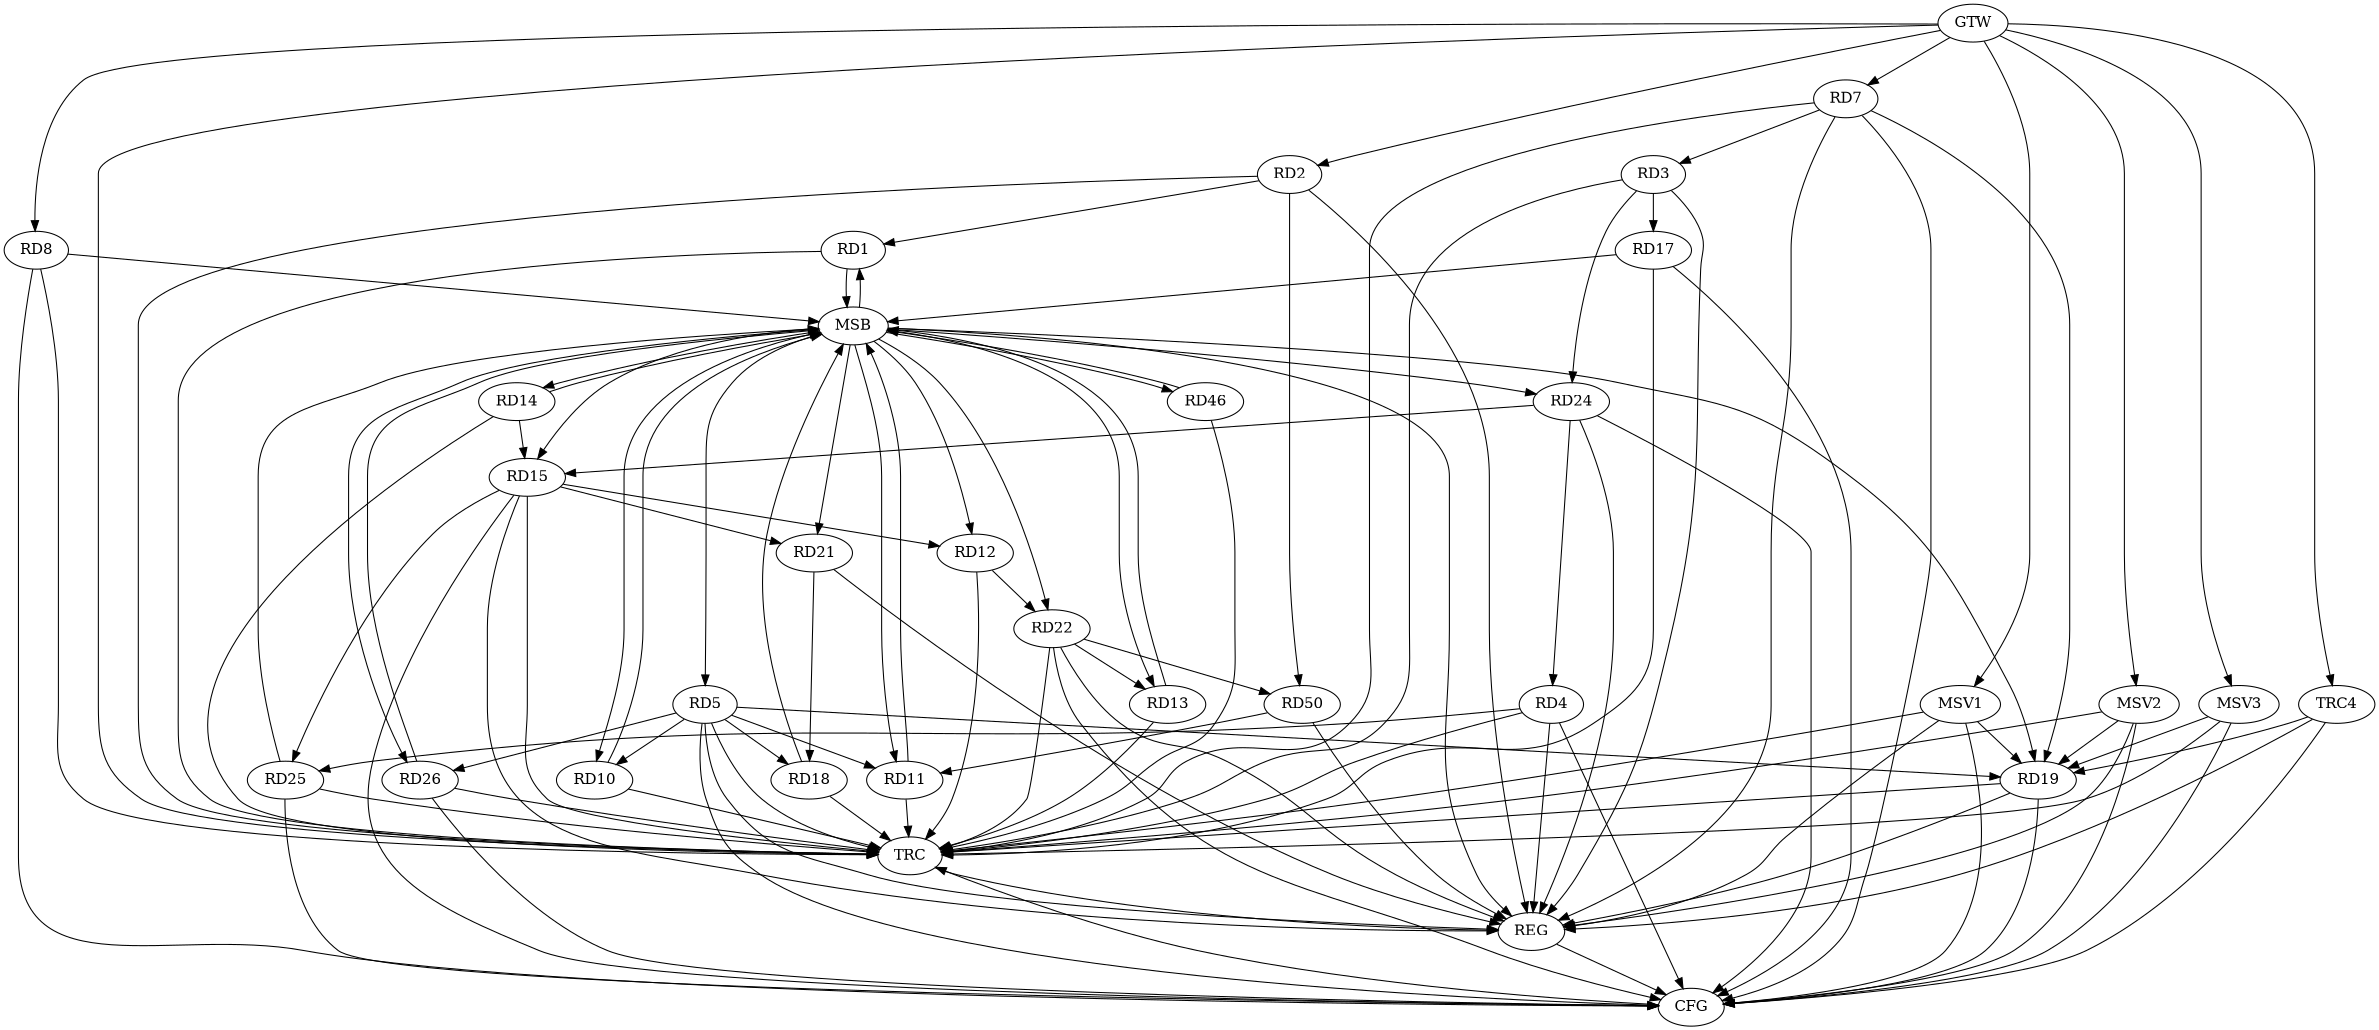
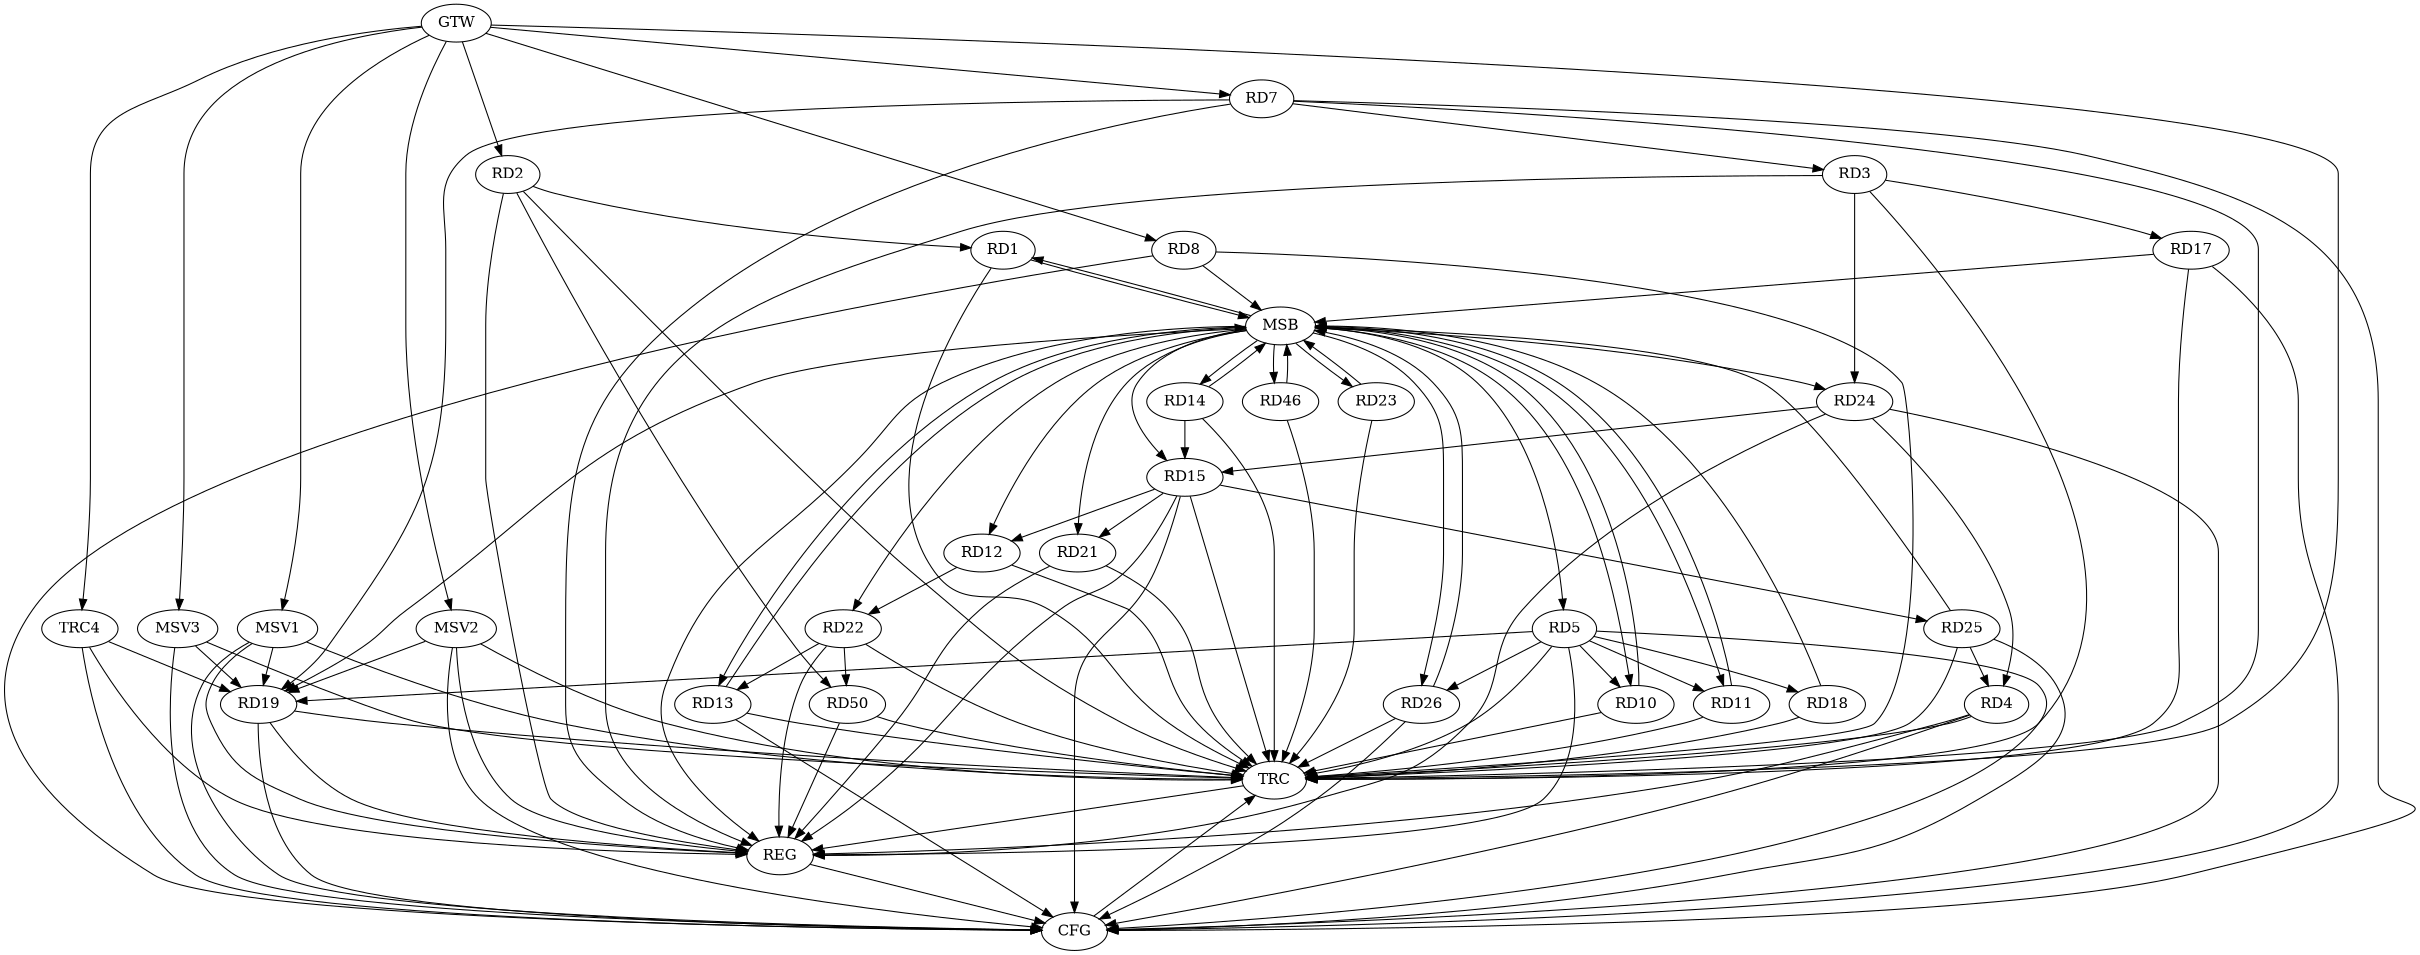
node "RD23": added
edge "RD21" -> "RD18": now "RD21" -> "TRC"
edge "RD4" -> "RD25": reversed
edge "RD50" -> "RD11": now "RD50" -> "TRC"
edge "RD22" -> "CFG": now "RD13" -> "CFG"
